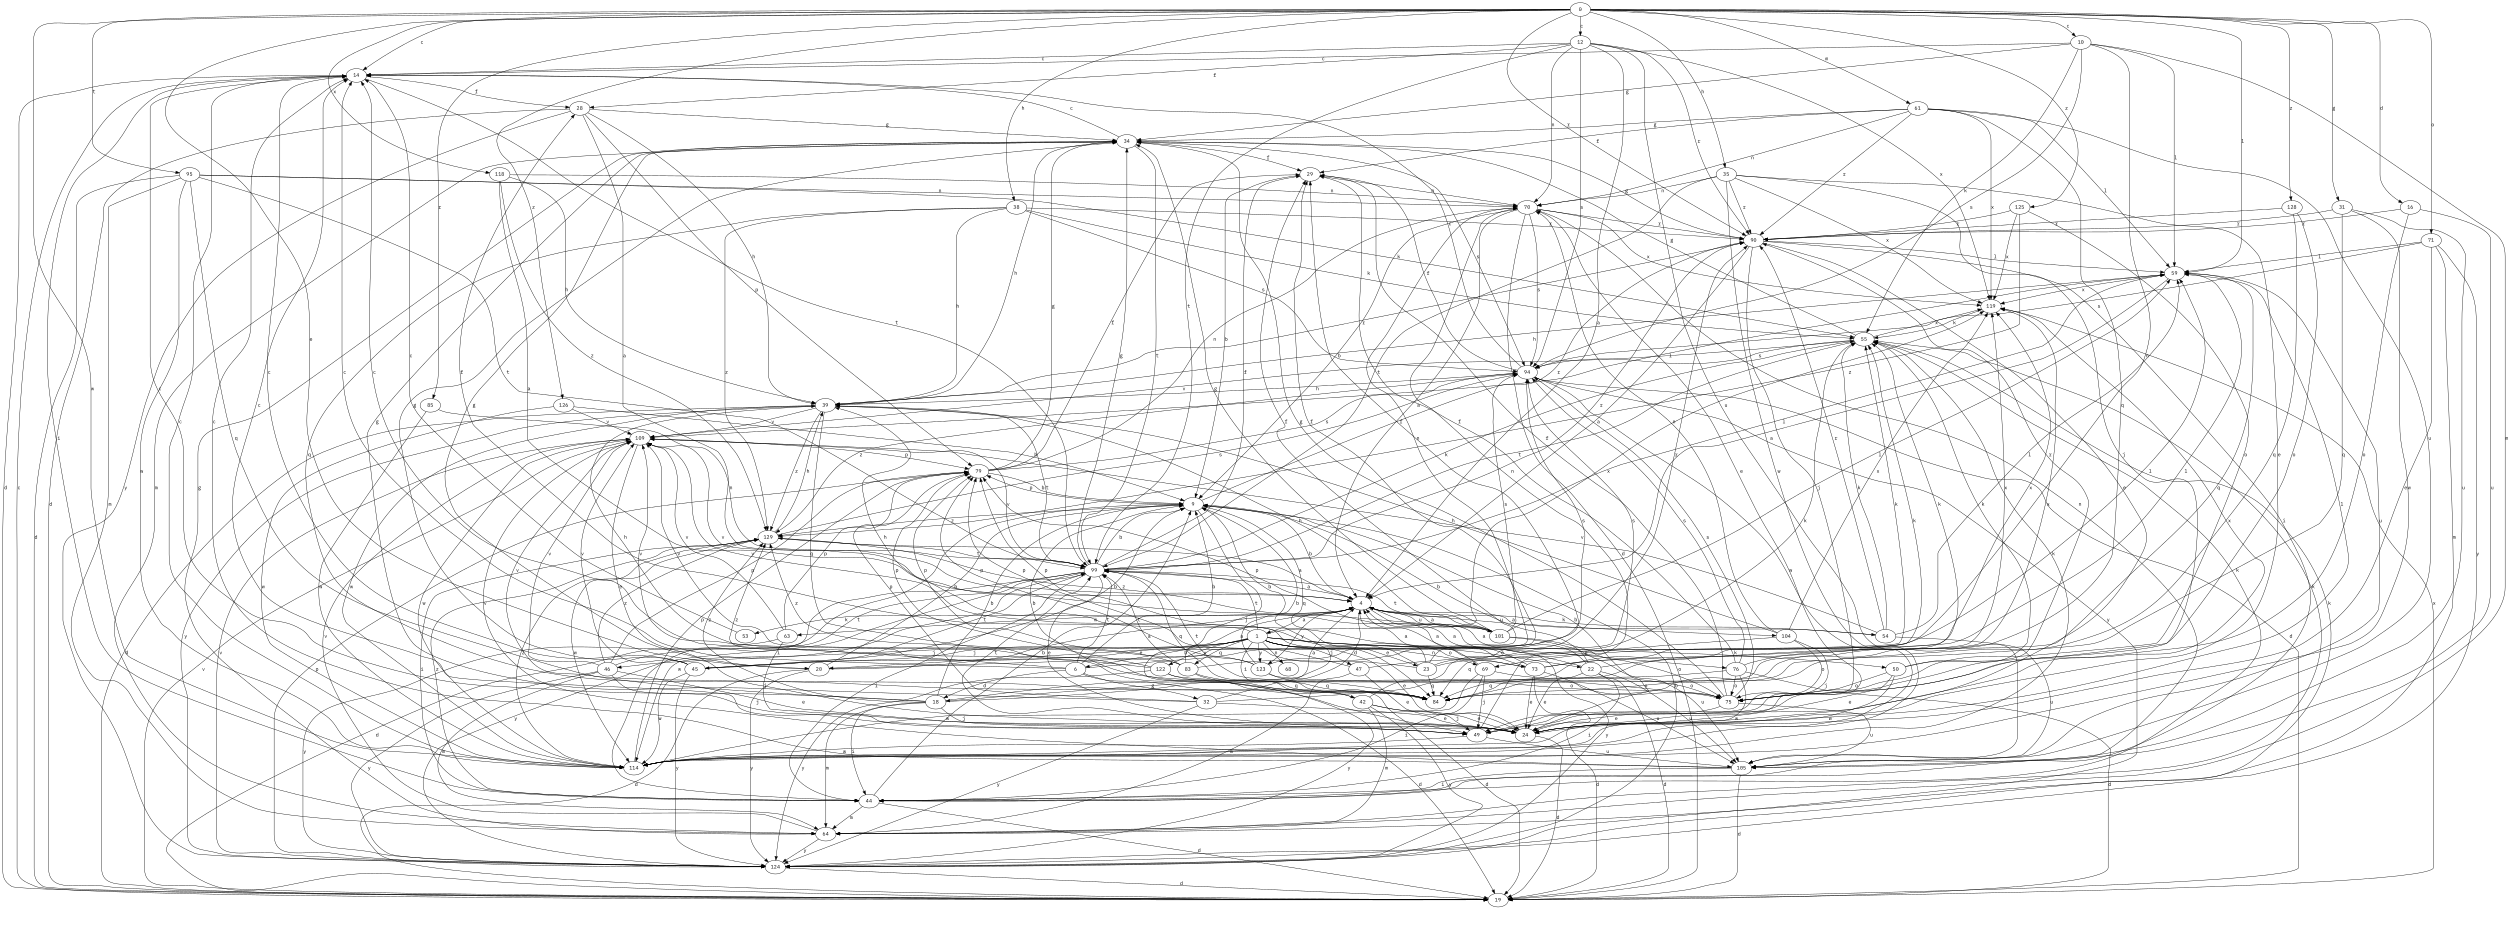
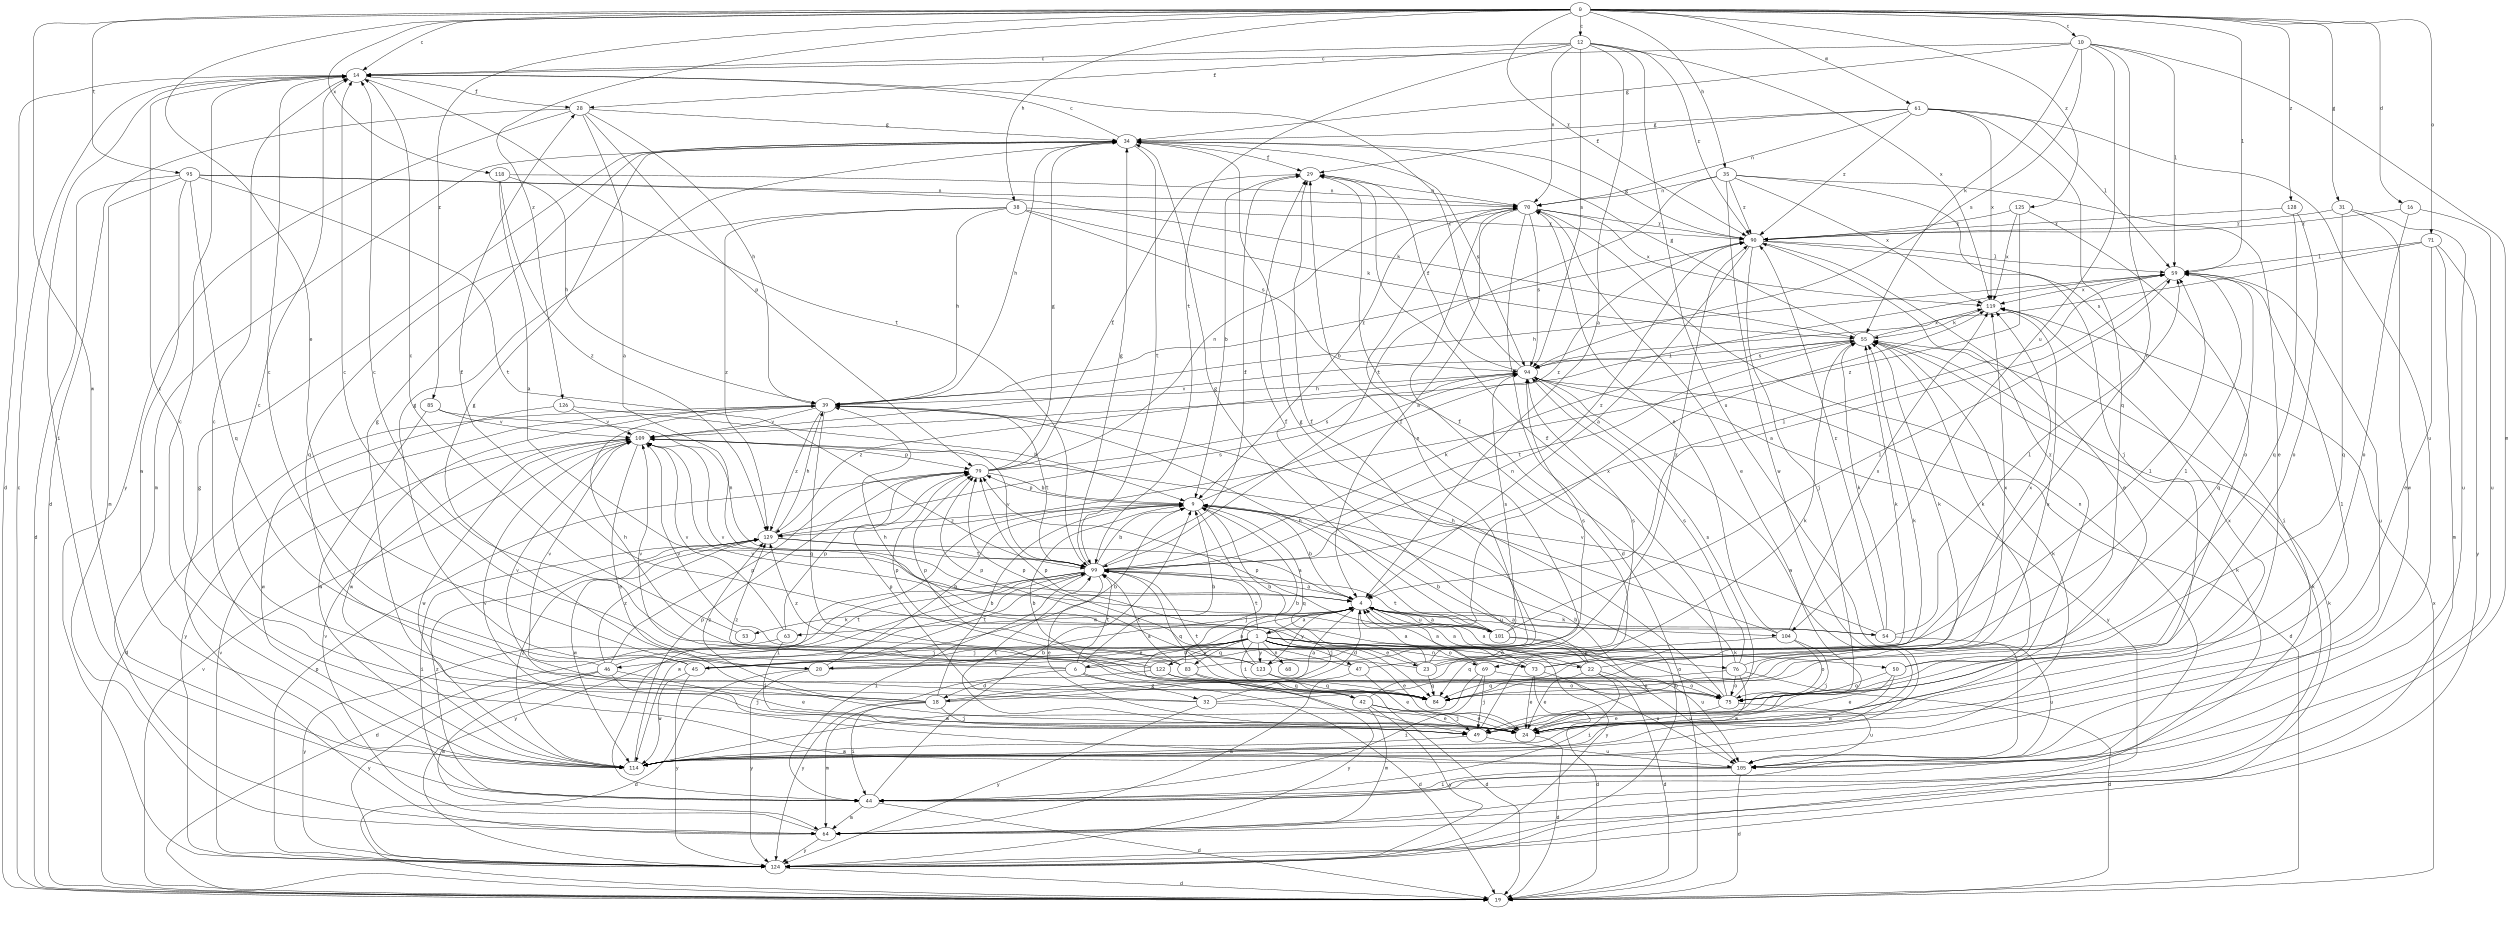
edge "10" -> "104": added, label "u"
edge "45" -> "109": now "85" -> "109"
edge "101" -> "129": removed, label "z"
